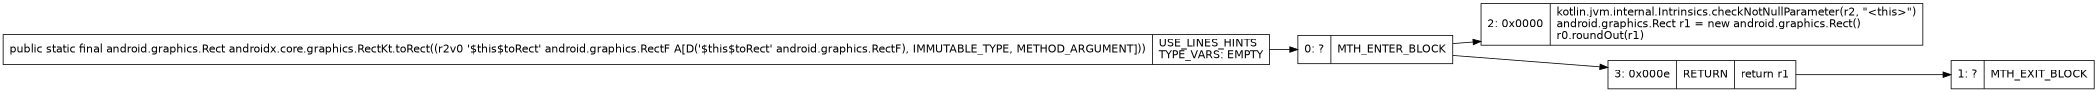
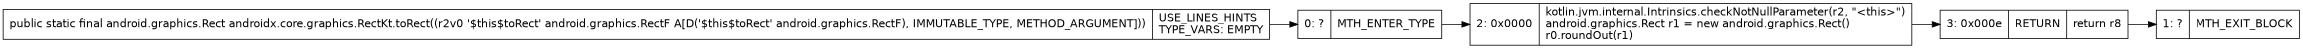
node "0: ?": text "MTH_ENTER_BLOCK" -> "MTH_ENTER_TYPE"
edge "0: ?" -> "3: 0x000e": now "2: 0x0000" -> "3: 0x000e"
node "3: 0x000e": text "return r1" -> "return r8"
